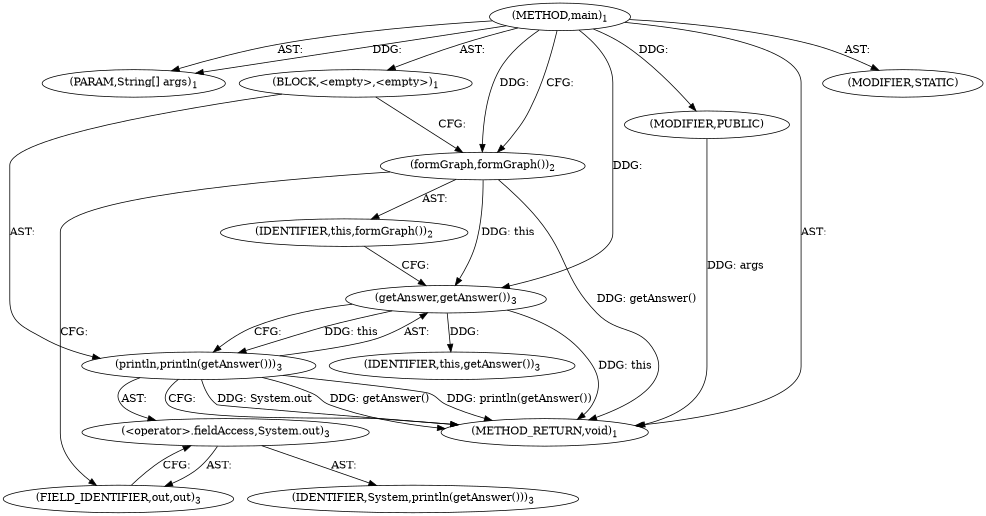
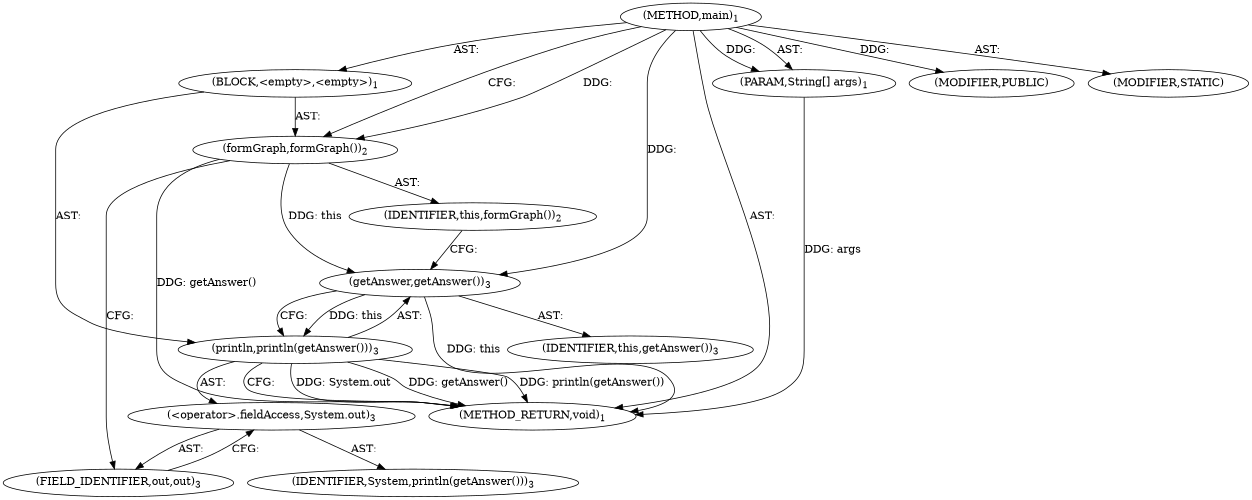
edge "(BLOCK,<empty>,<empty>)" -> "(formGraph,formGraph())": label "CFG: " -> "AST: "
edge "(MODIFIER,PUBLIC)" -> "(METHOD_RETURN,void)": now "(PARAM,String[] args)" -> "(METHOD_RETURN,void)"
edge "(getAnswer,getAnswer())" -> "(IDENTIFIER,this,getAnswer())": label "DDG: " -> "AST: "
